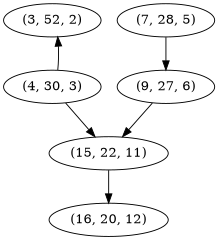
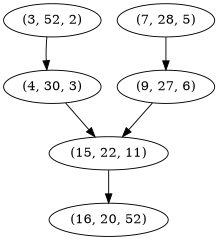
edge "(4, 30, 3)" -> "(3, 52, 2)": reversed
node "(16, 20, 12)": label "(16, 20, 12)" -> "(16, 20, 52)"
